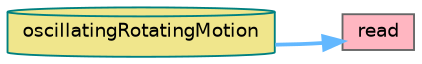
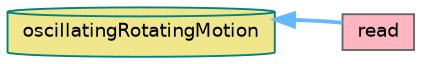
edge "oscillatingRotatingMotion" -> "read": reversed
